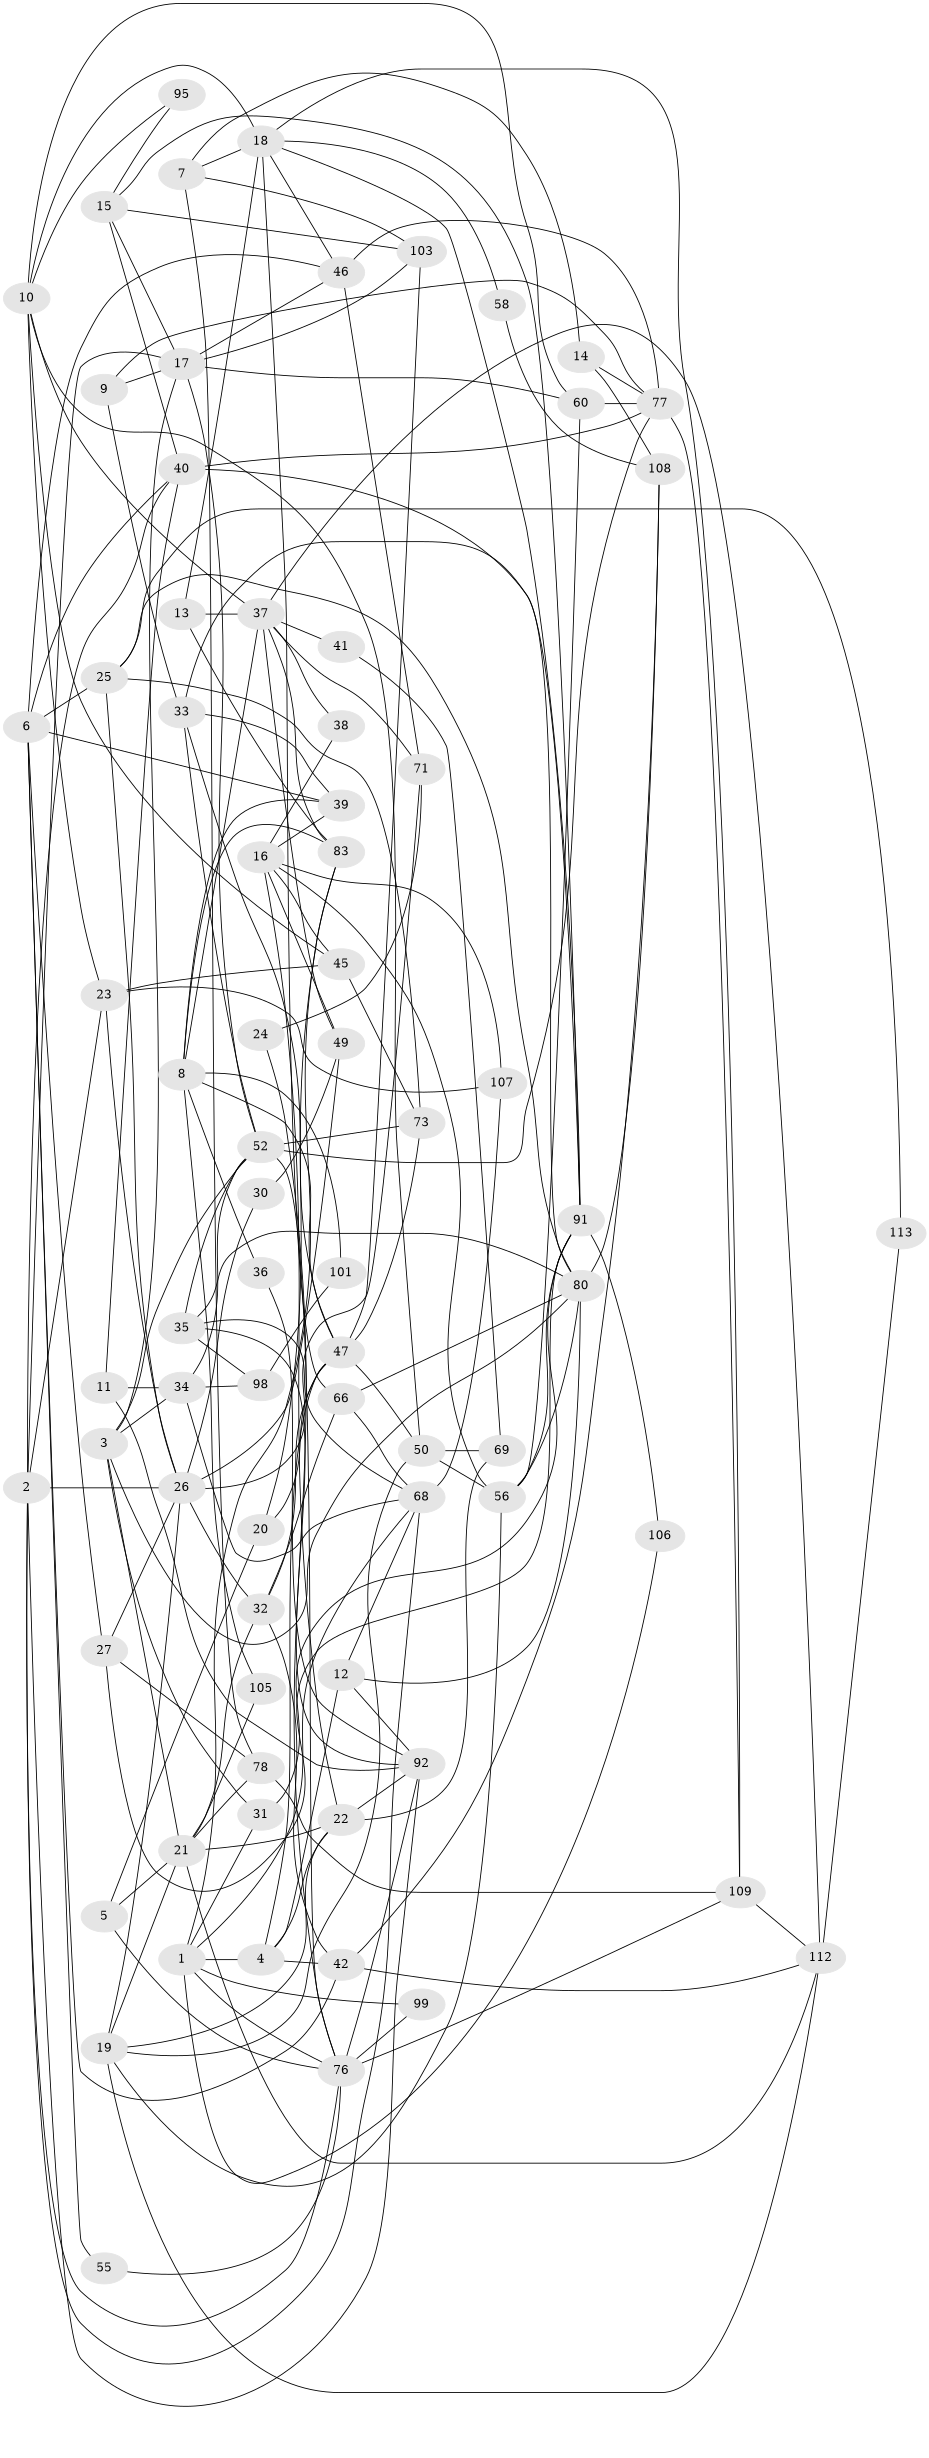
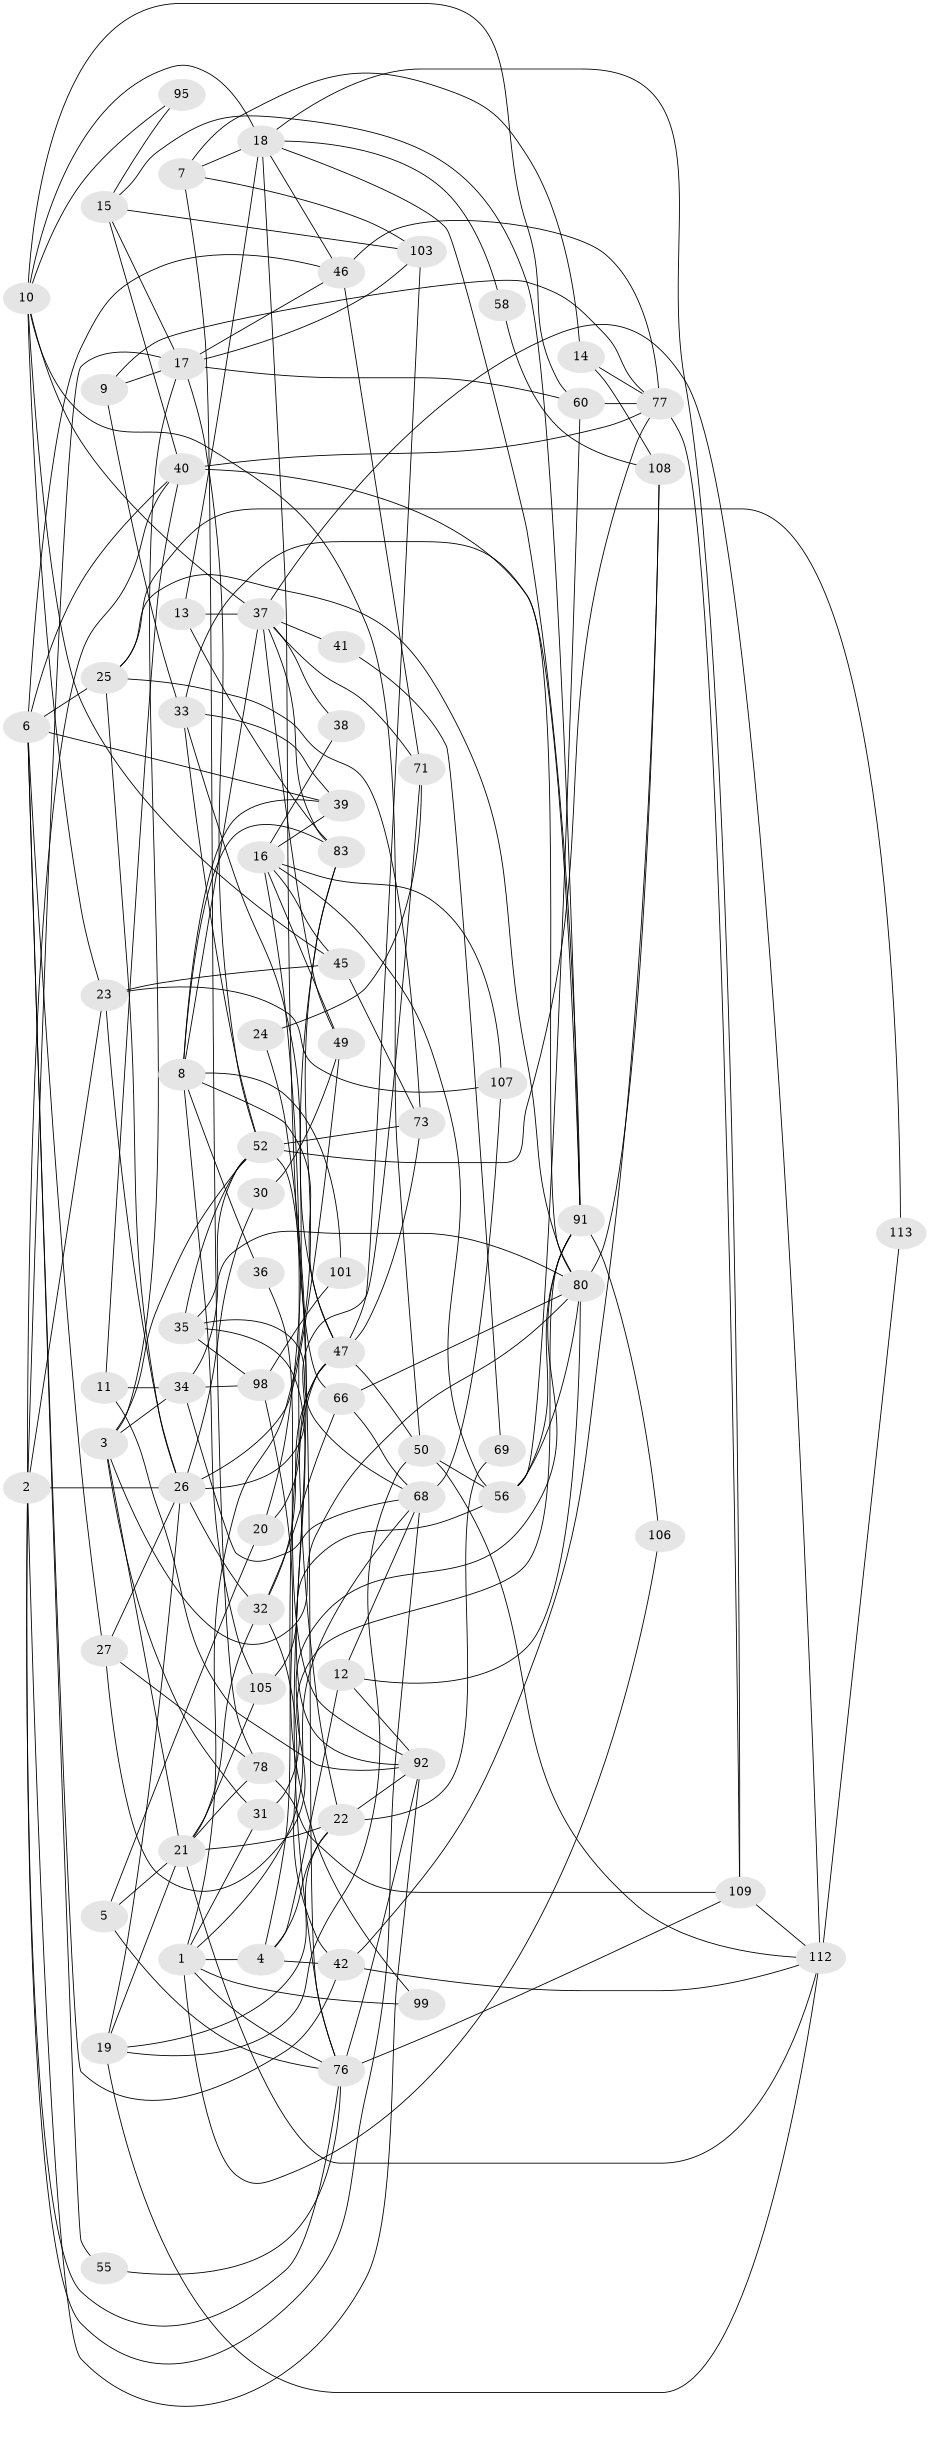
edge "50" -- "69": now "50" -- "112"
edge "56" -- "19": now "56" -- "105"
edge "99" -- "76": now "99" -- "98"
